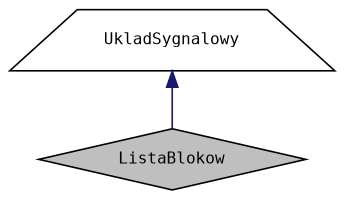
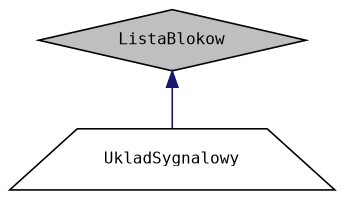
edge "ListaBlokow" -> "UkladSygnalowy": reversed
